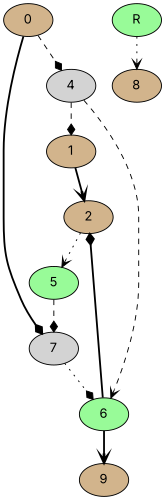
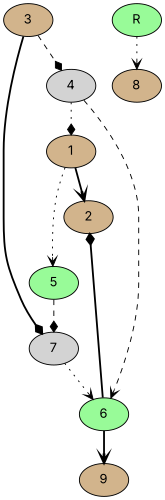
node "0": label "0" -> "3"
edge "4" -> "1": style dashed -> dotted
edge "2" -> "5": now "1" -> "5"
edge "7" -> "6": arrowhead diamond -> vee
